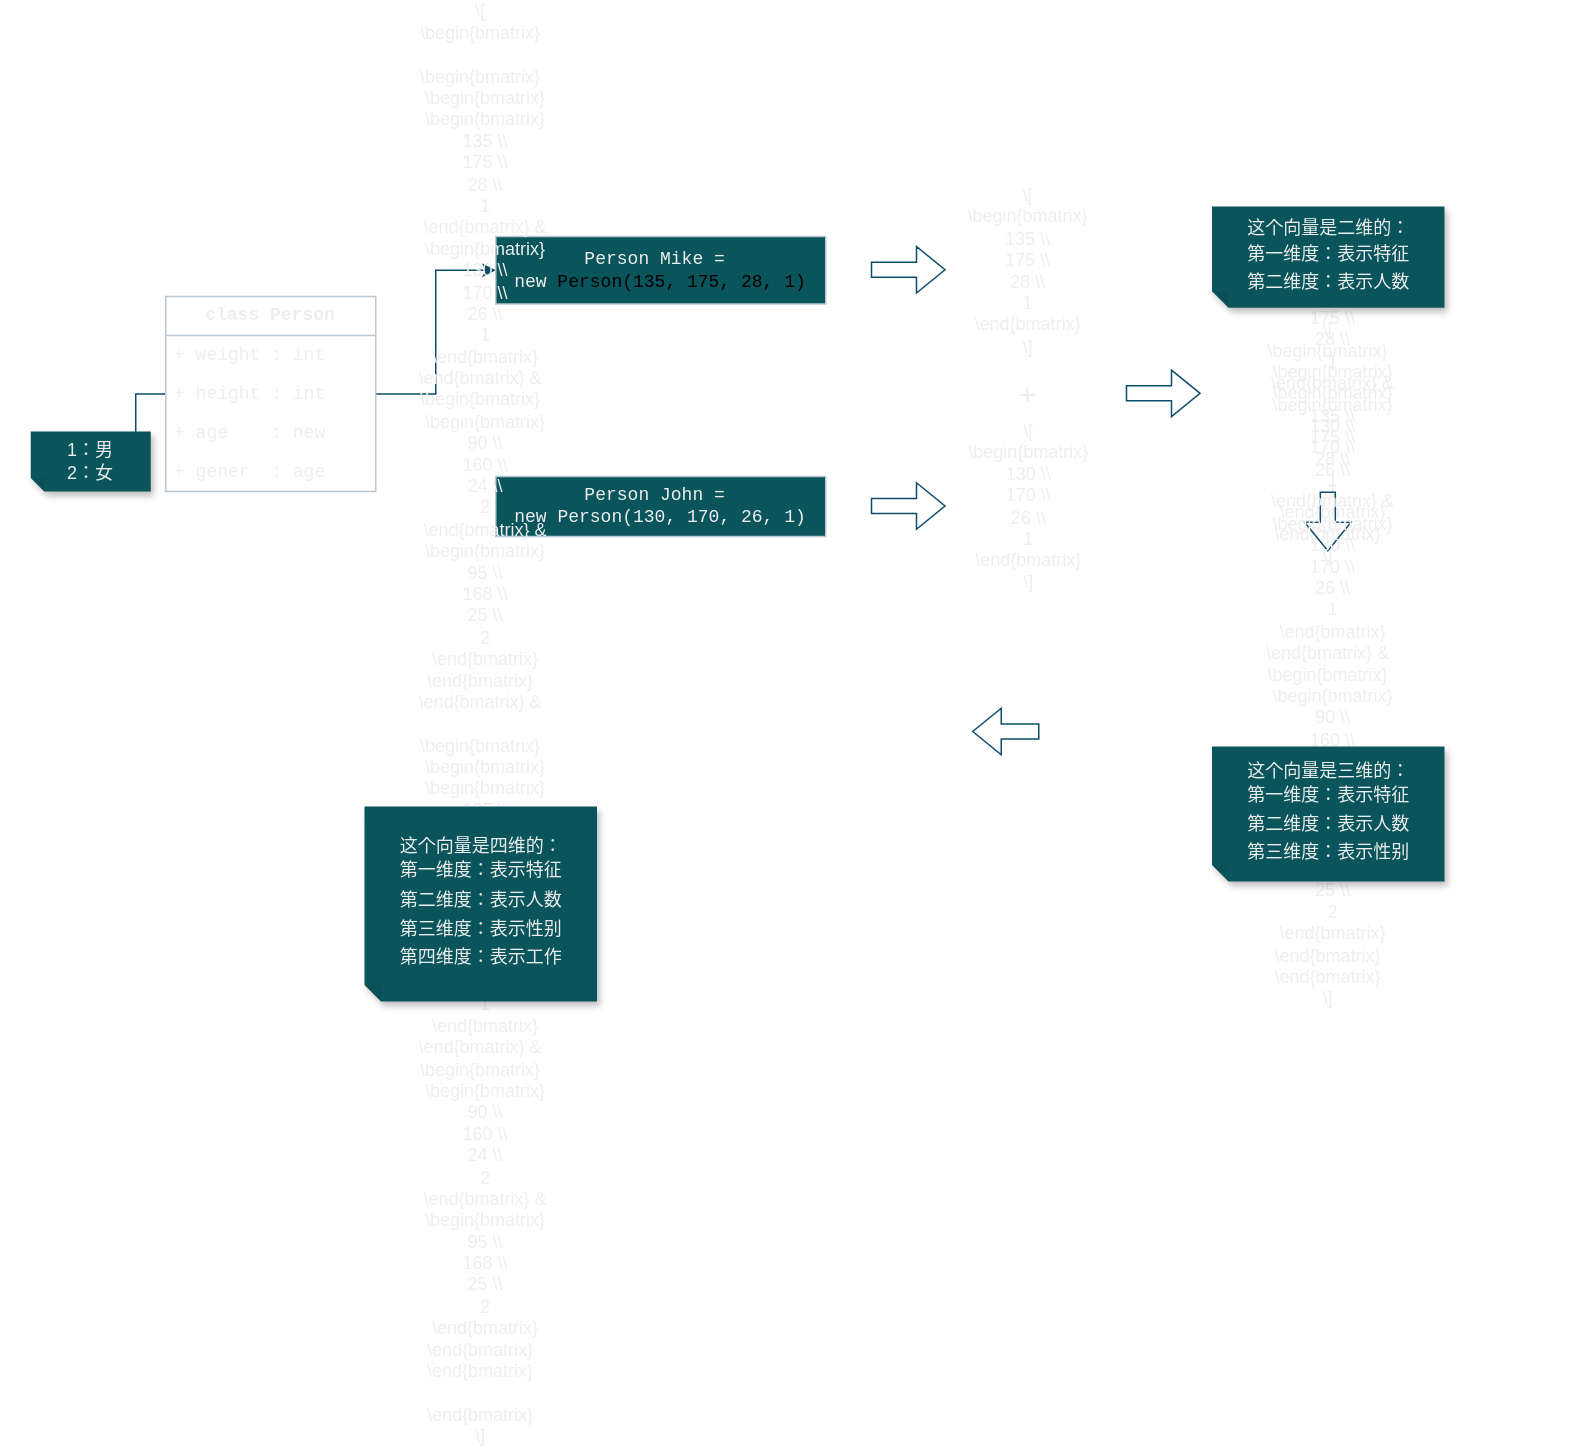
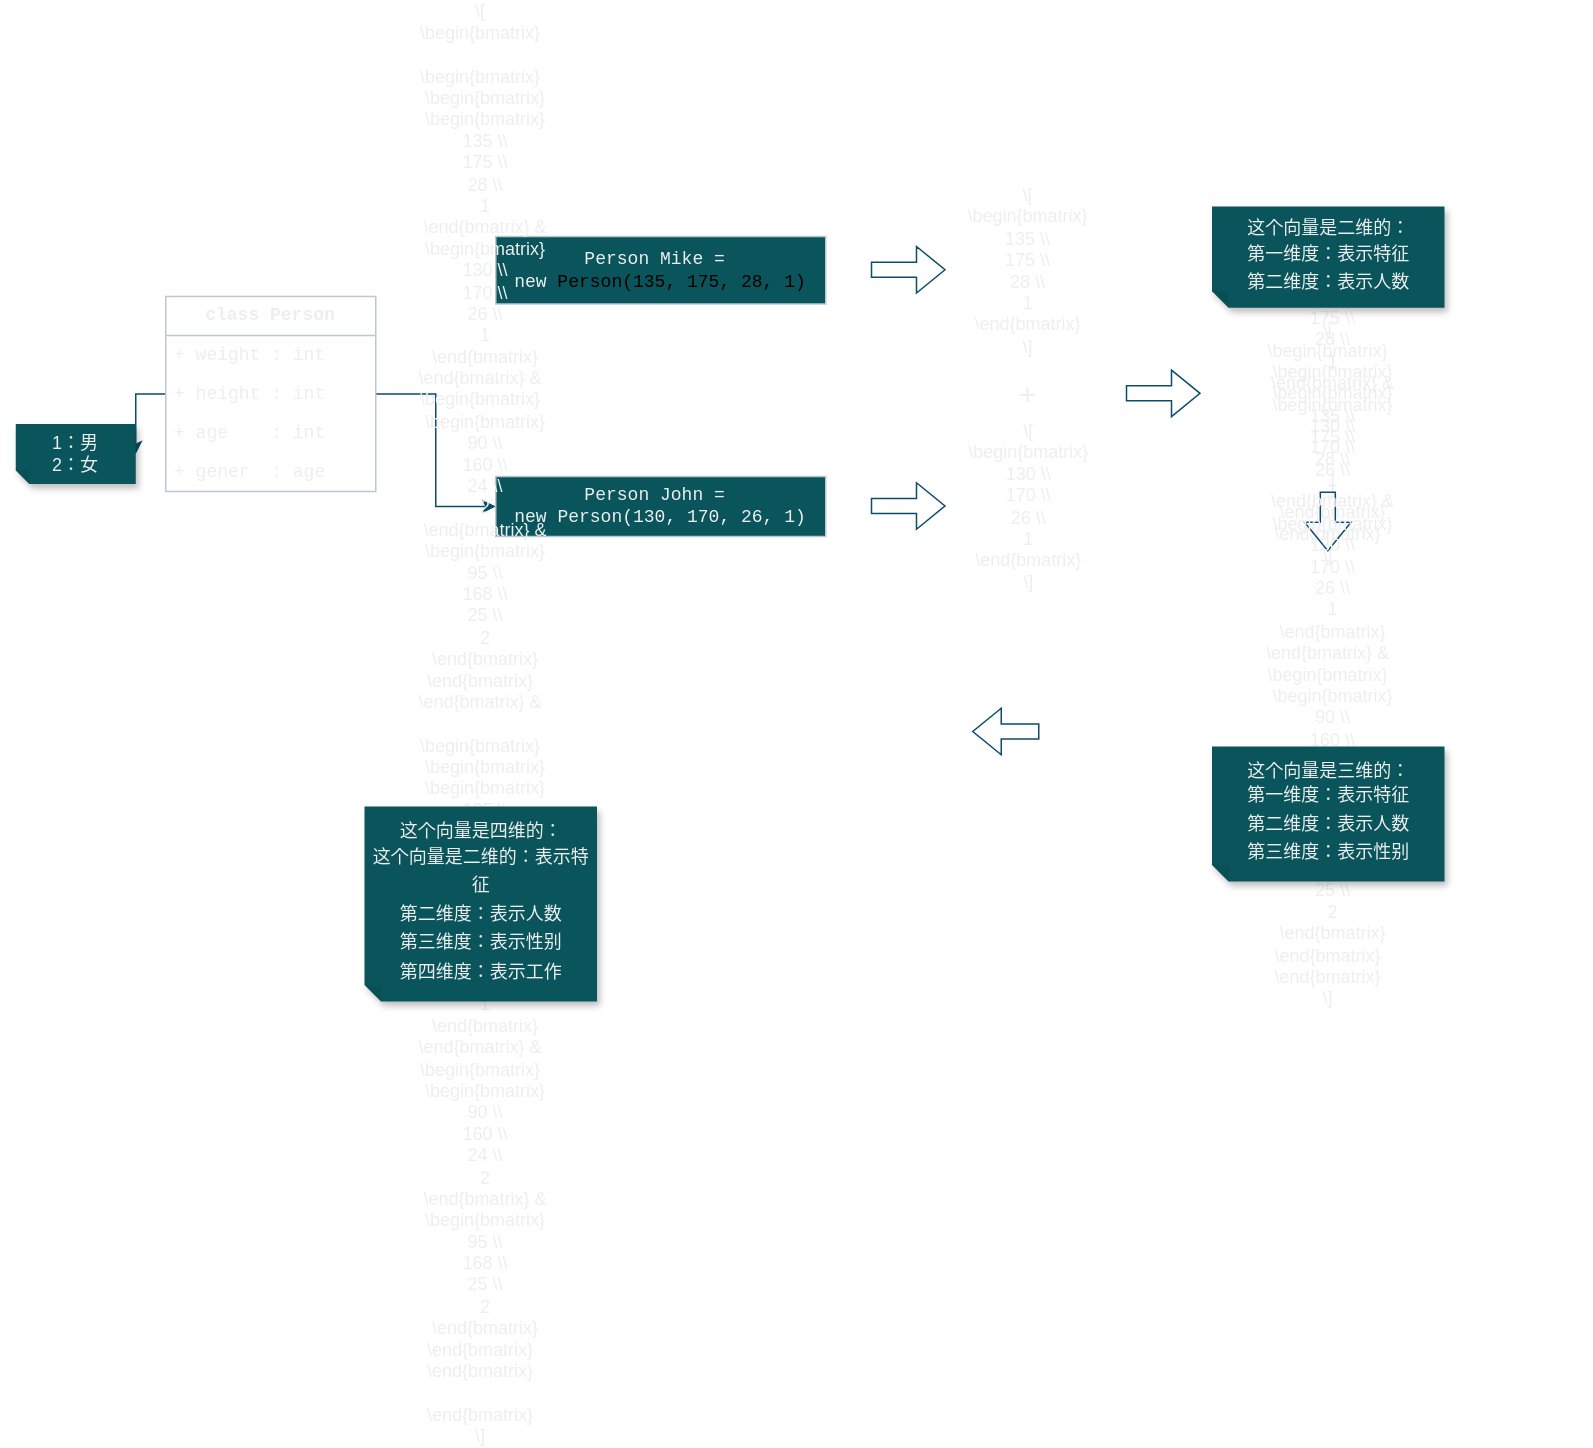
edge "class Person" -> "Person Mike = new Person(135, 175, 28, 1)": now "class Person" -> "Person John = new Person(130, 170, 26, 1)"
node "+ age : new": label "+ age : new" -> "+ age : int"
node "1：男 2：女": moved (91, 461) -> (76, 454)
node "这个向量是四维的： 第一维度：表示特征 第二维度：表示人数 第三维度：表示性别 第四维度：表示工作": label "这个向量是四维的： 第一维度：表示特征 第二维度：表示人数 第三维度：表示性别 第四维度：表示工作" -> "这个向量是四维的： 这个向量是二维的：表示特征 第二维度：表示人数 第三维度：表示性别 第四维度：表示工作"
